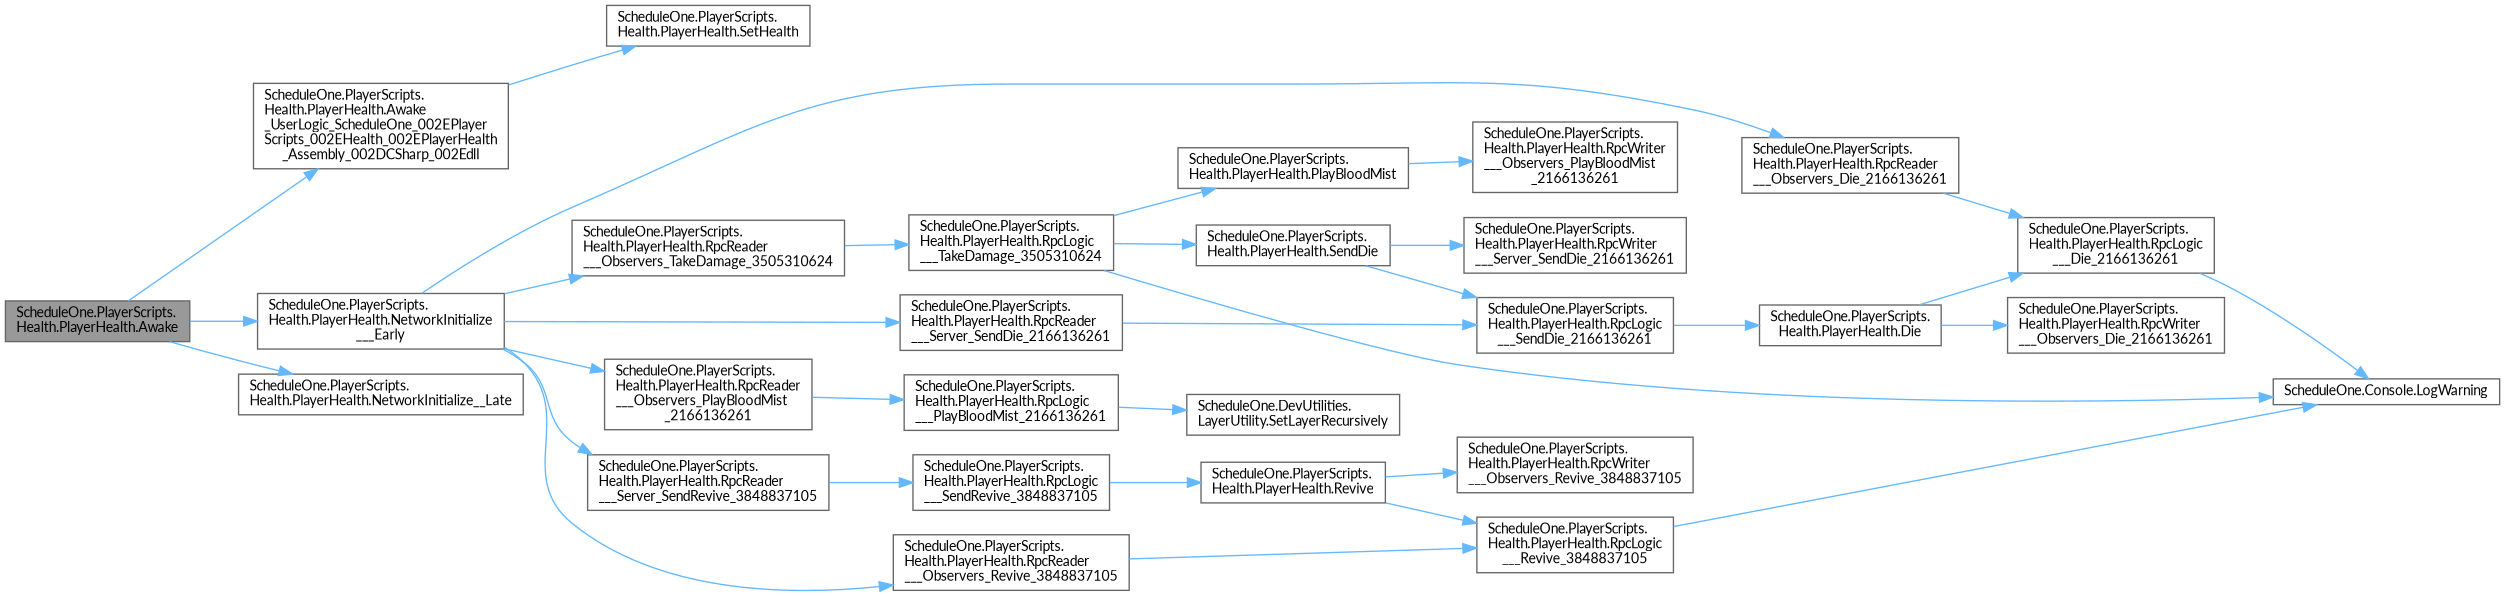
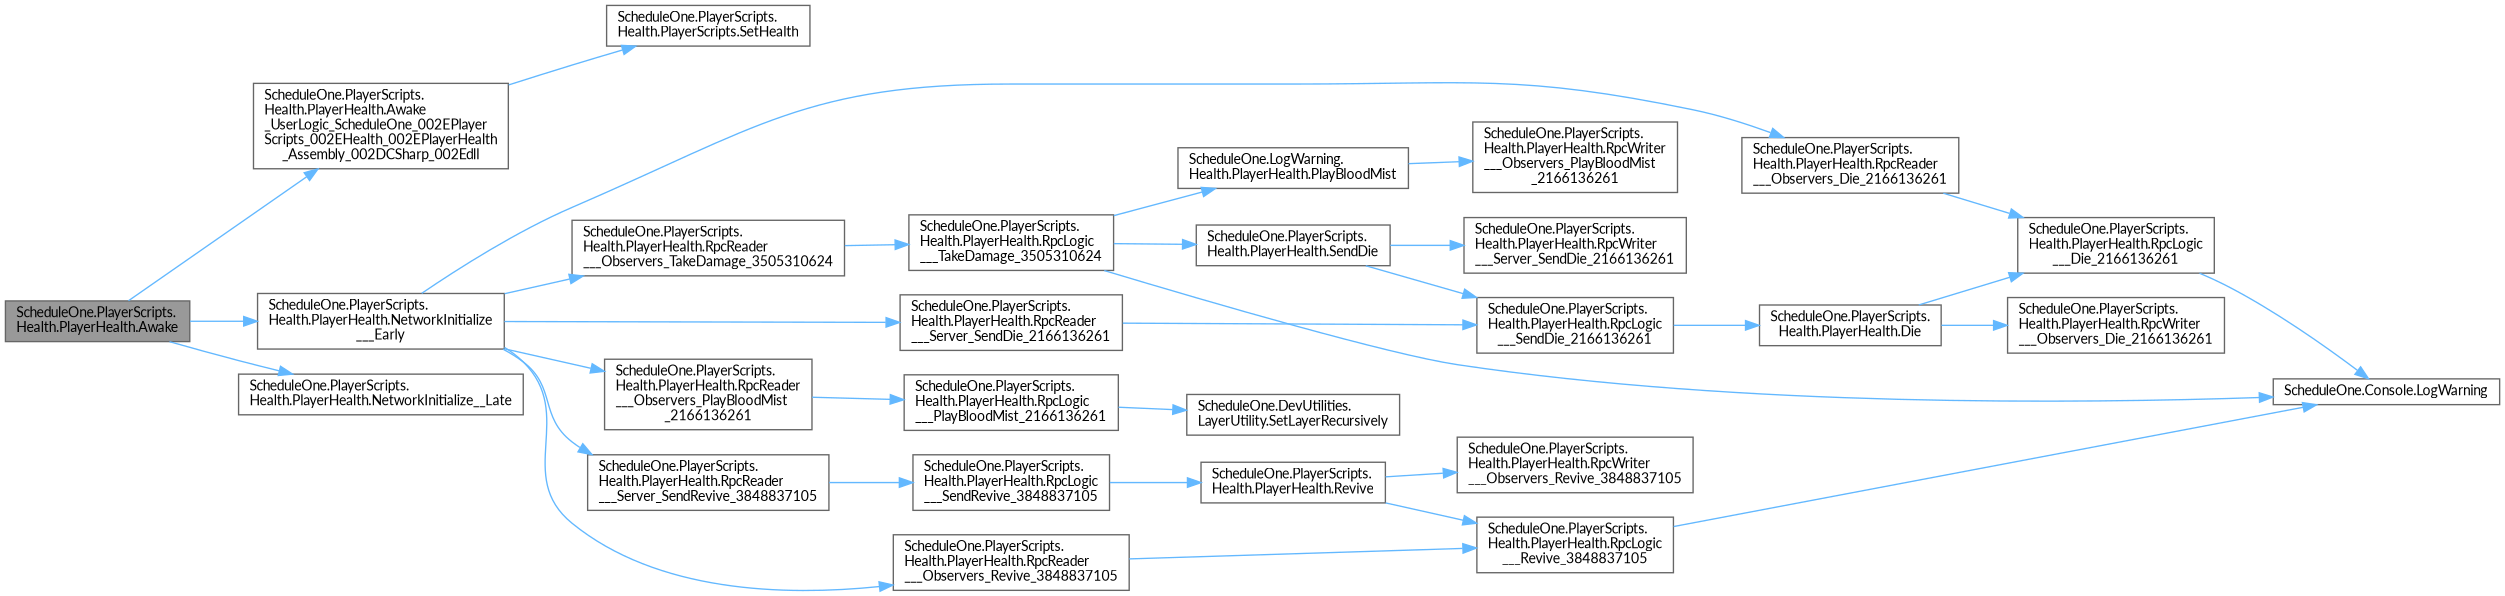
node "ScheduleOne.PlayerScripts. Health.PlayerHealth.SetHealth": label "ScheduleOne.PlayerScripts. Health.PlayerHealth.SetHealth" -> "ScheduleOne.PlayerScripts. Health.PlayerScripts.SetHealth"
node "ScheduleOne.PlayerScripts. Health.PlayerHealth.PlayBloodMist": label "ScheduleOne.PlayerScripts. Health.PlayerHealth.PlayBloodMist" -> "ScheduleOne.LogWarning. Health.PlayerHealth.PlayBloodMist"
